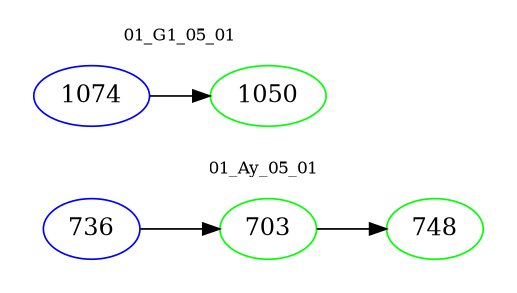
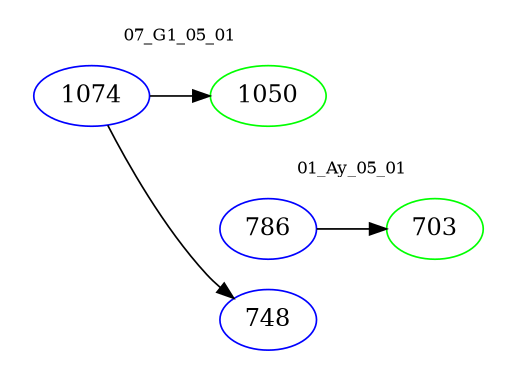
cluster "01_G1_05_01": label "01_G1_05_01" -> "07_G1_05_01"
node "736": label "736" -> "786"
edge "703" -> "748": now "1074" -> "748"
node "748": color green -> blue
